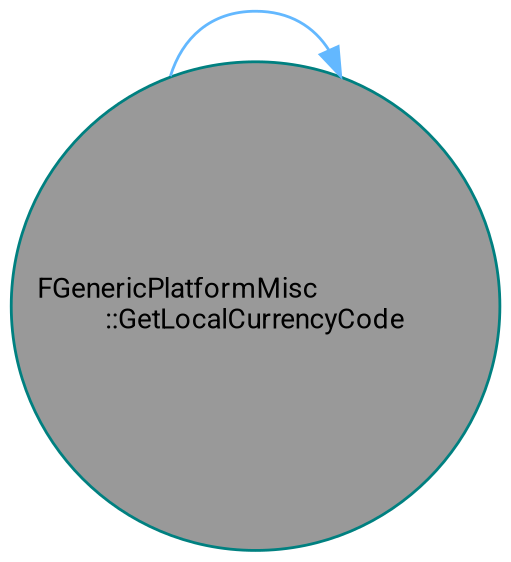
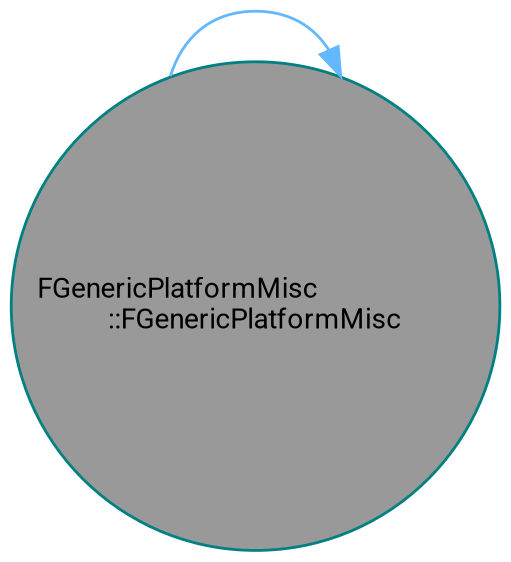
node "FGenericPlatformMisc ::GetLocalCurrencyCode": label "FGenericPlatformMisc ::GetLocalCurrencyCode" -> "FGenericPlatformMisc ::FGenericPlatformMisc"
